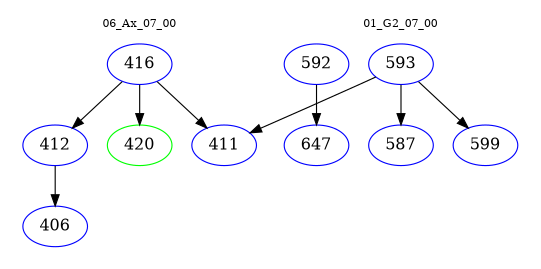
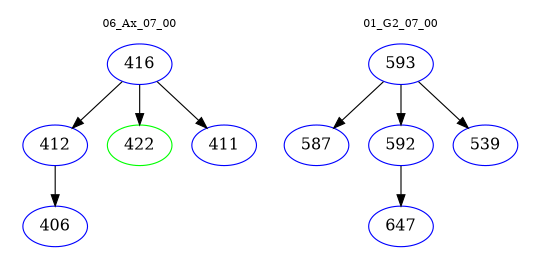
edge "593" -> "411": now "593" -> "592"
node "420": label "420" -> "422"
node "599": label "599" -> "539"
